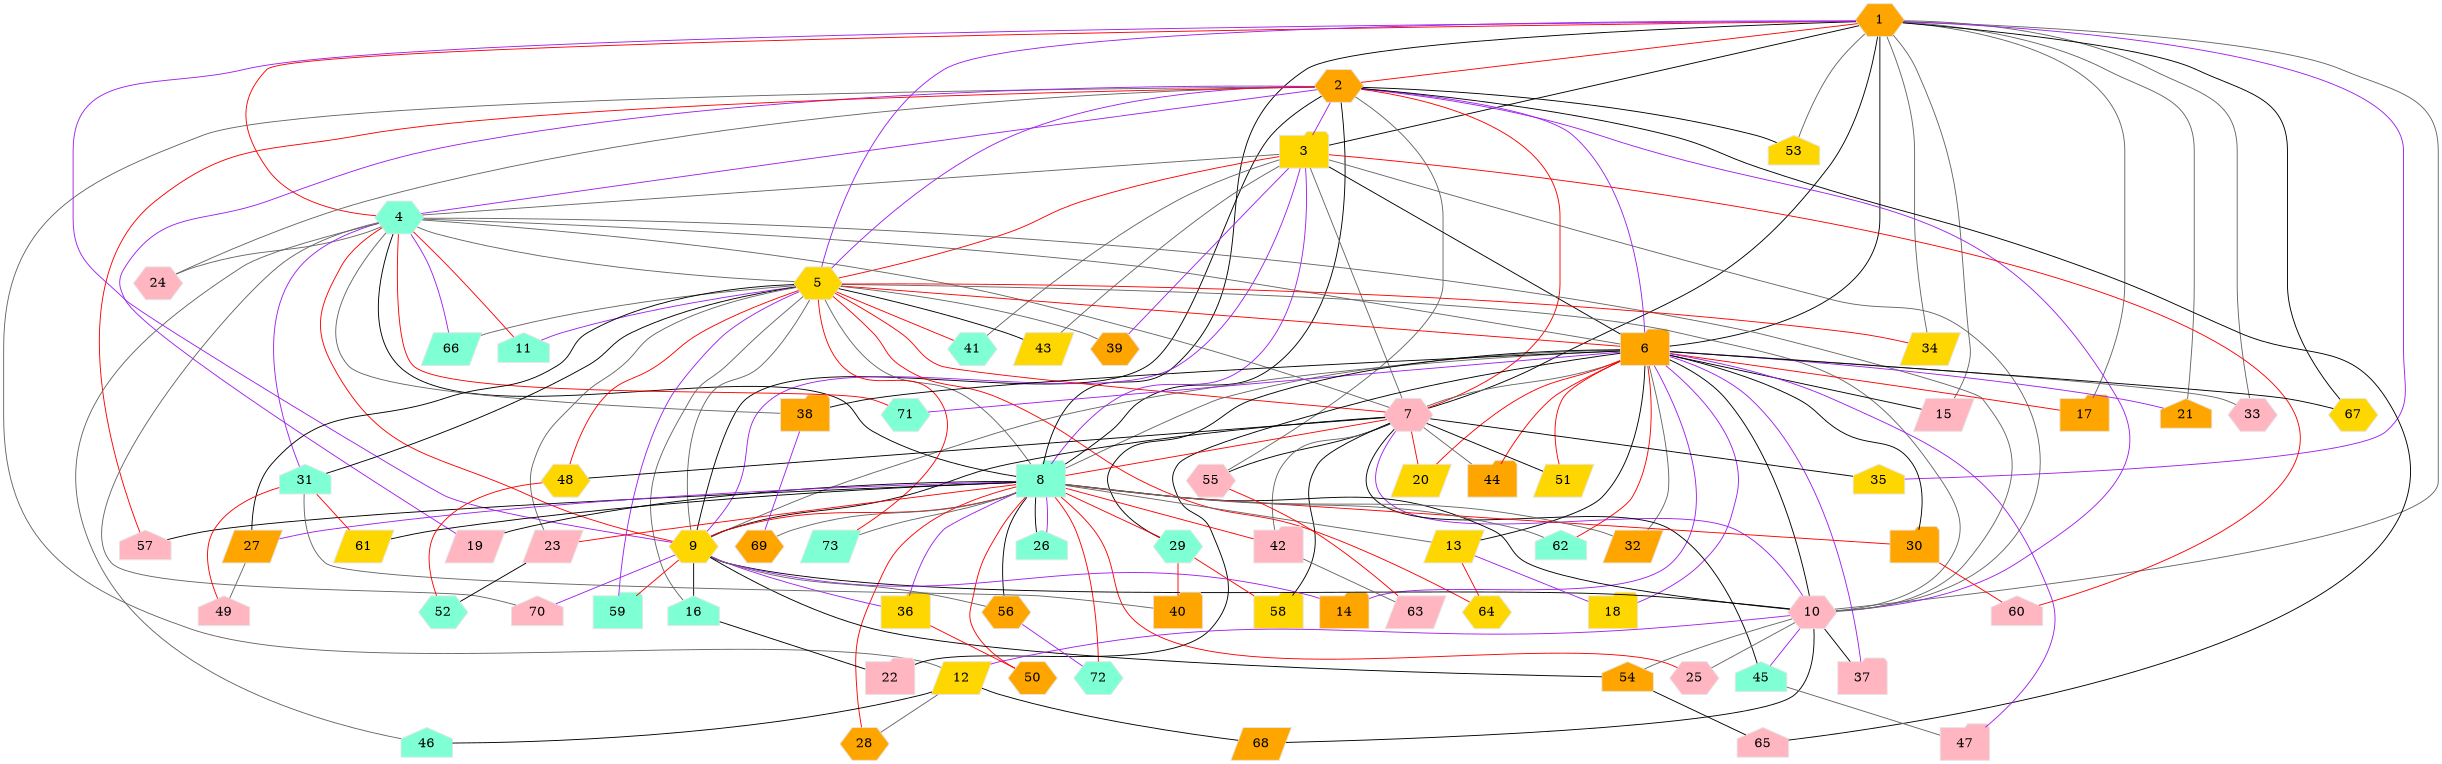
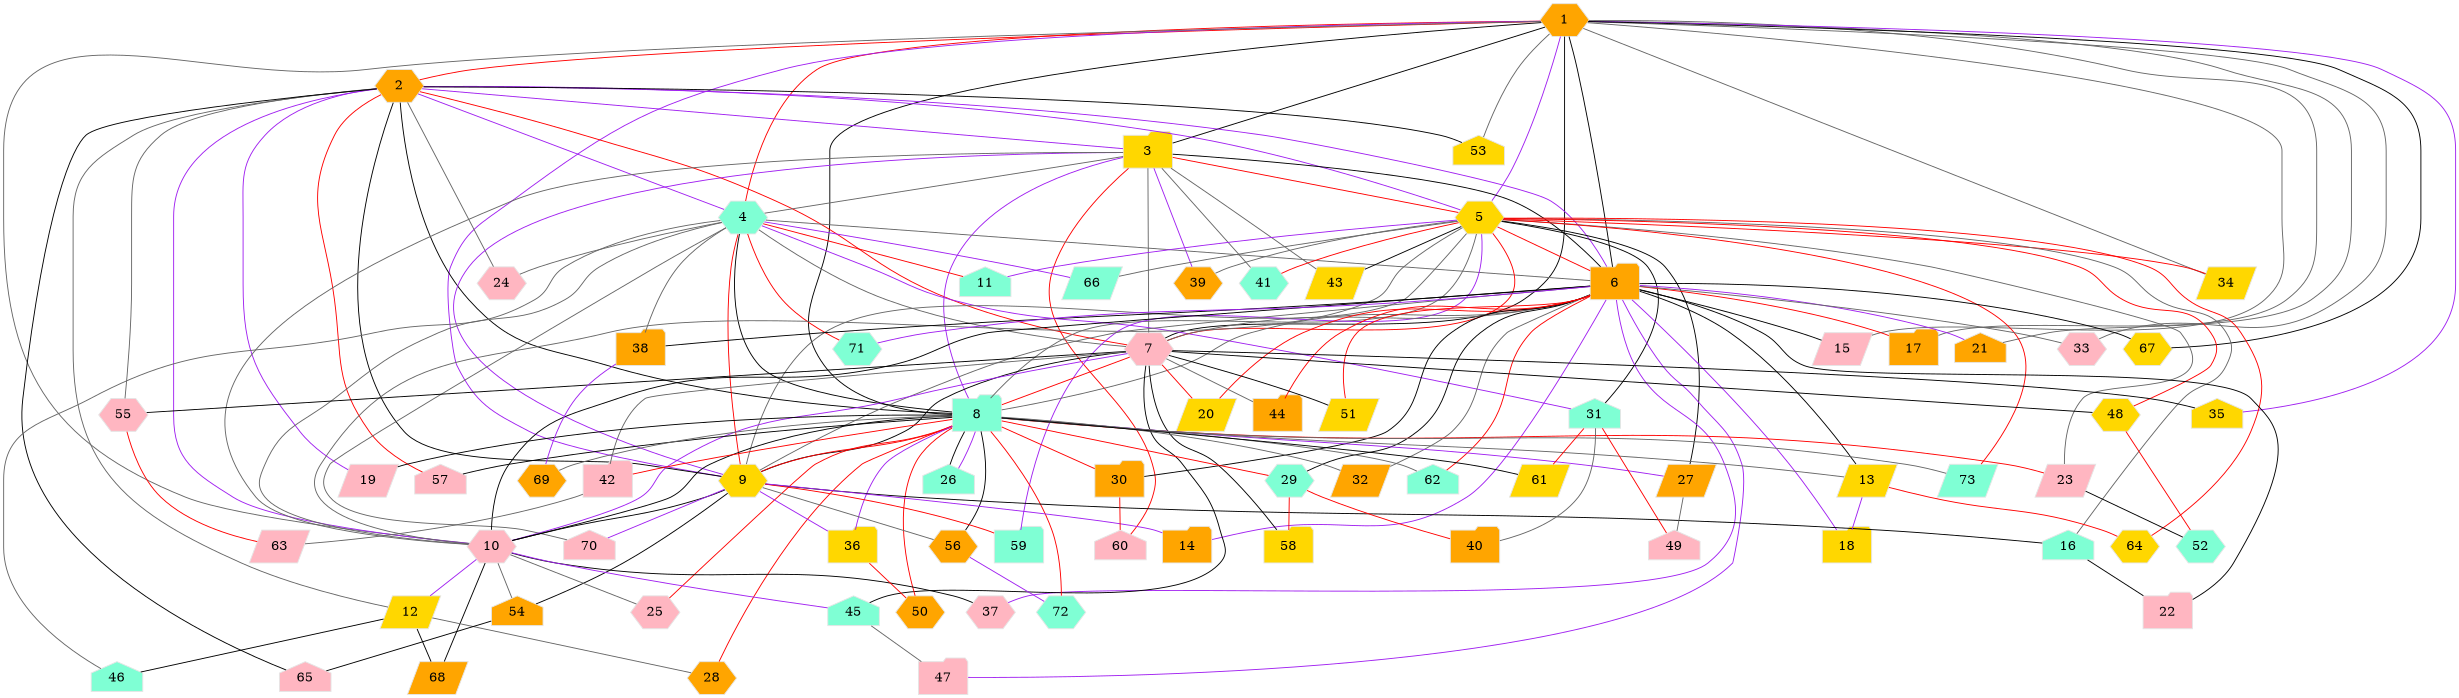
edge "4" -- "5": removed
node "37": shape folder -> hexagon
